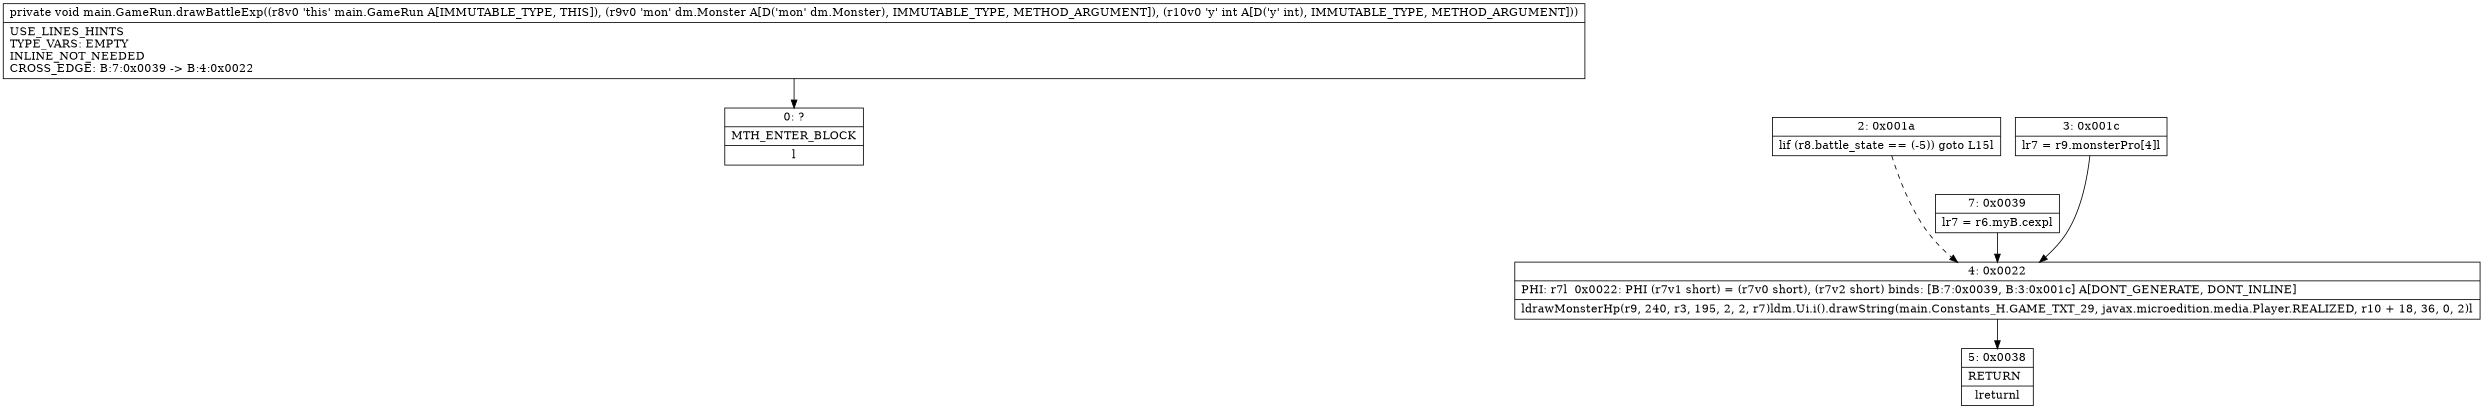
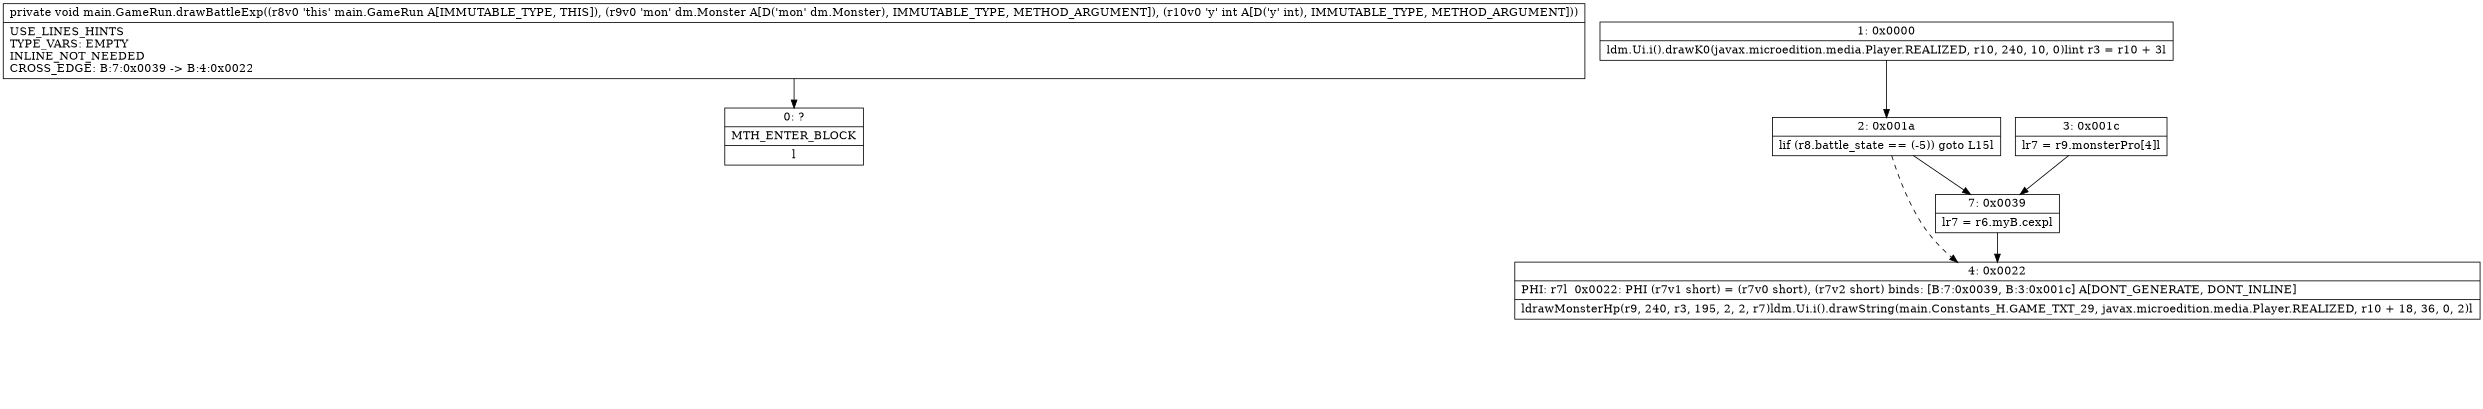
node "1: 0x0000": added
edge "2: 0x001a" -> "7: 0x0039": added
edge "3: 0x001c" -> "4: 0x0022": now "3: 0x001c" -> "7: 0x0039"
node "5: 0x0038": removed
